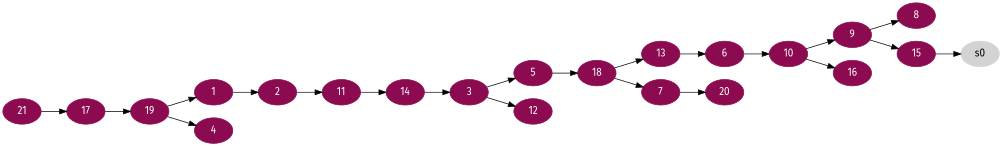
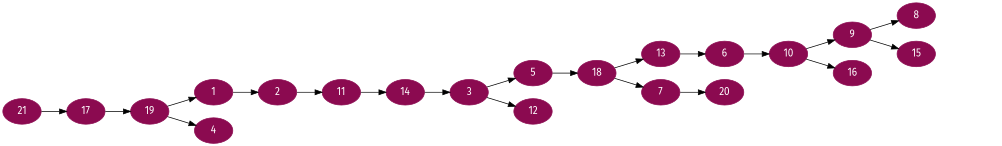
node "s0": removed
